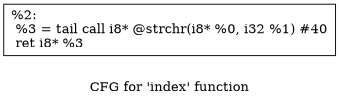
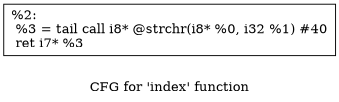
node "%2:": text "ret i8* %3" -> "ret i7* %3"
